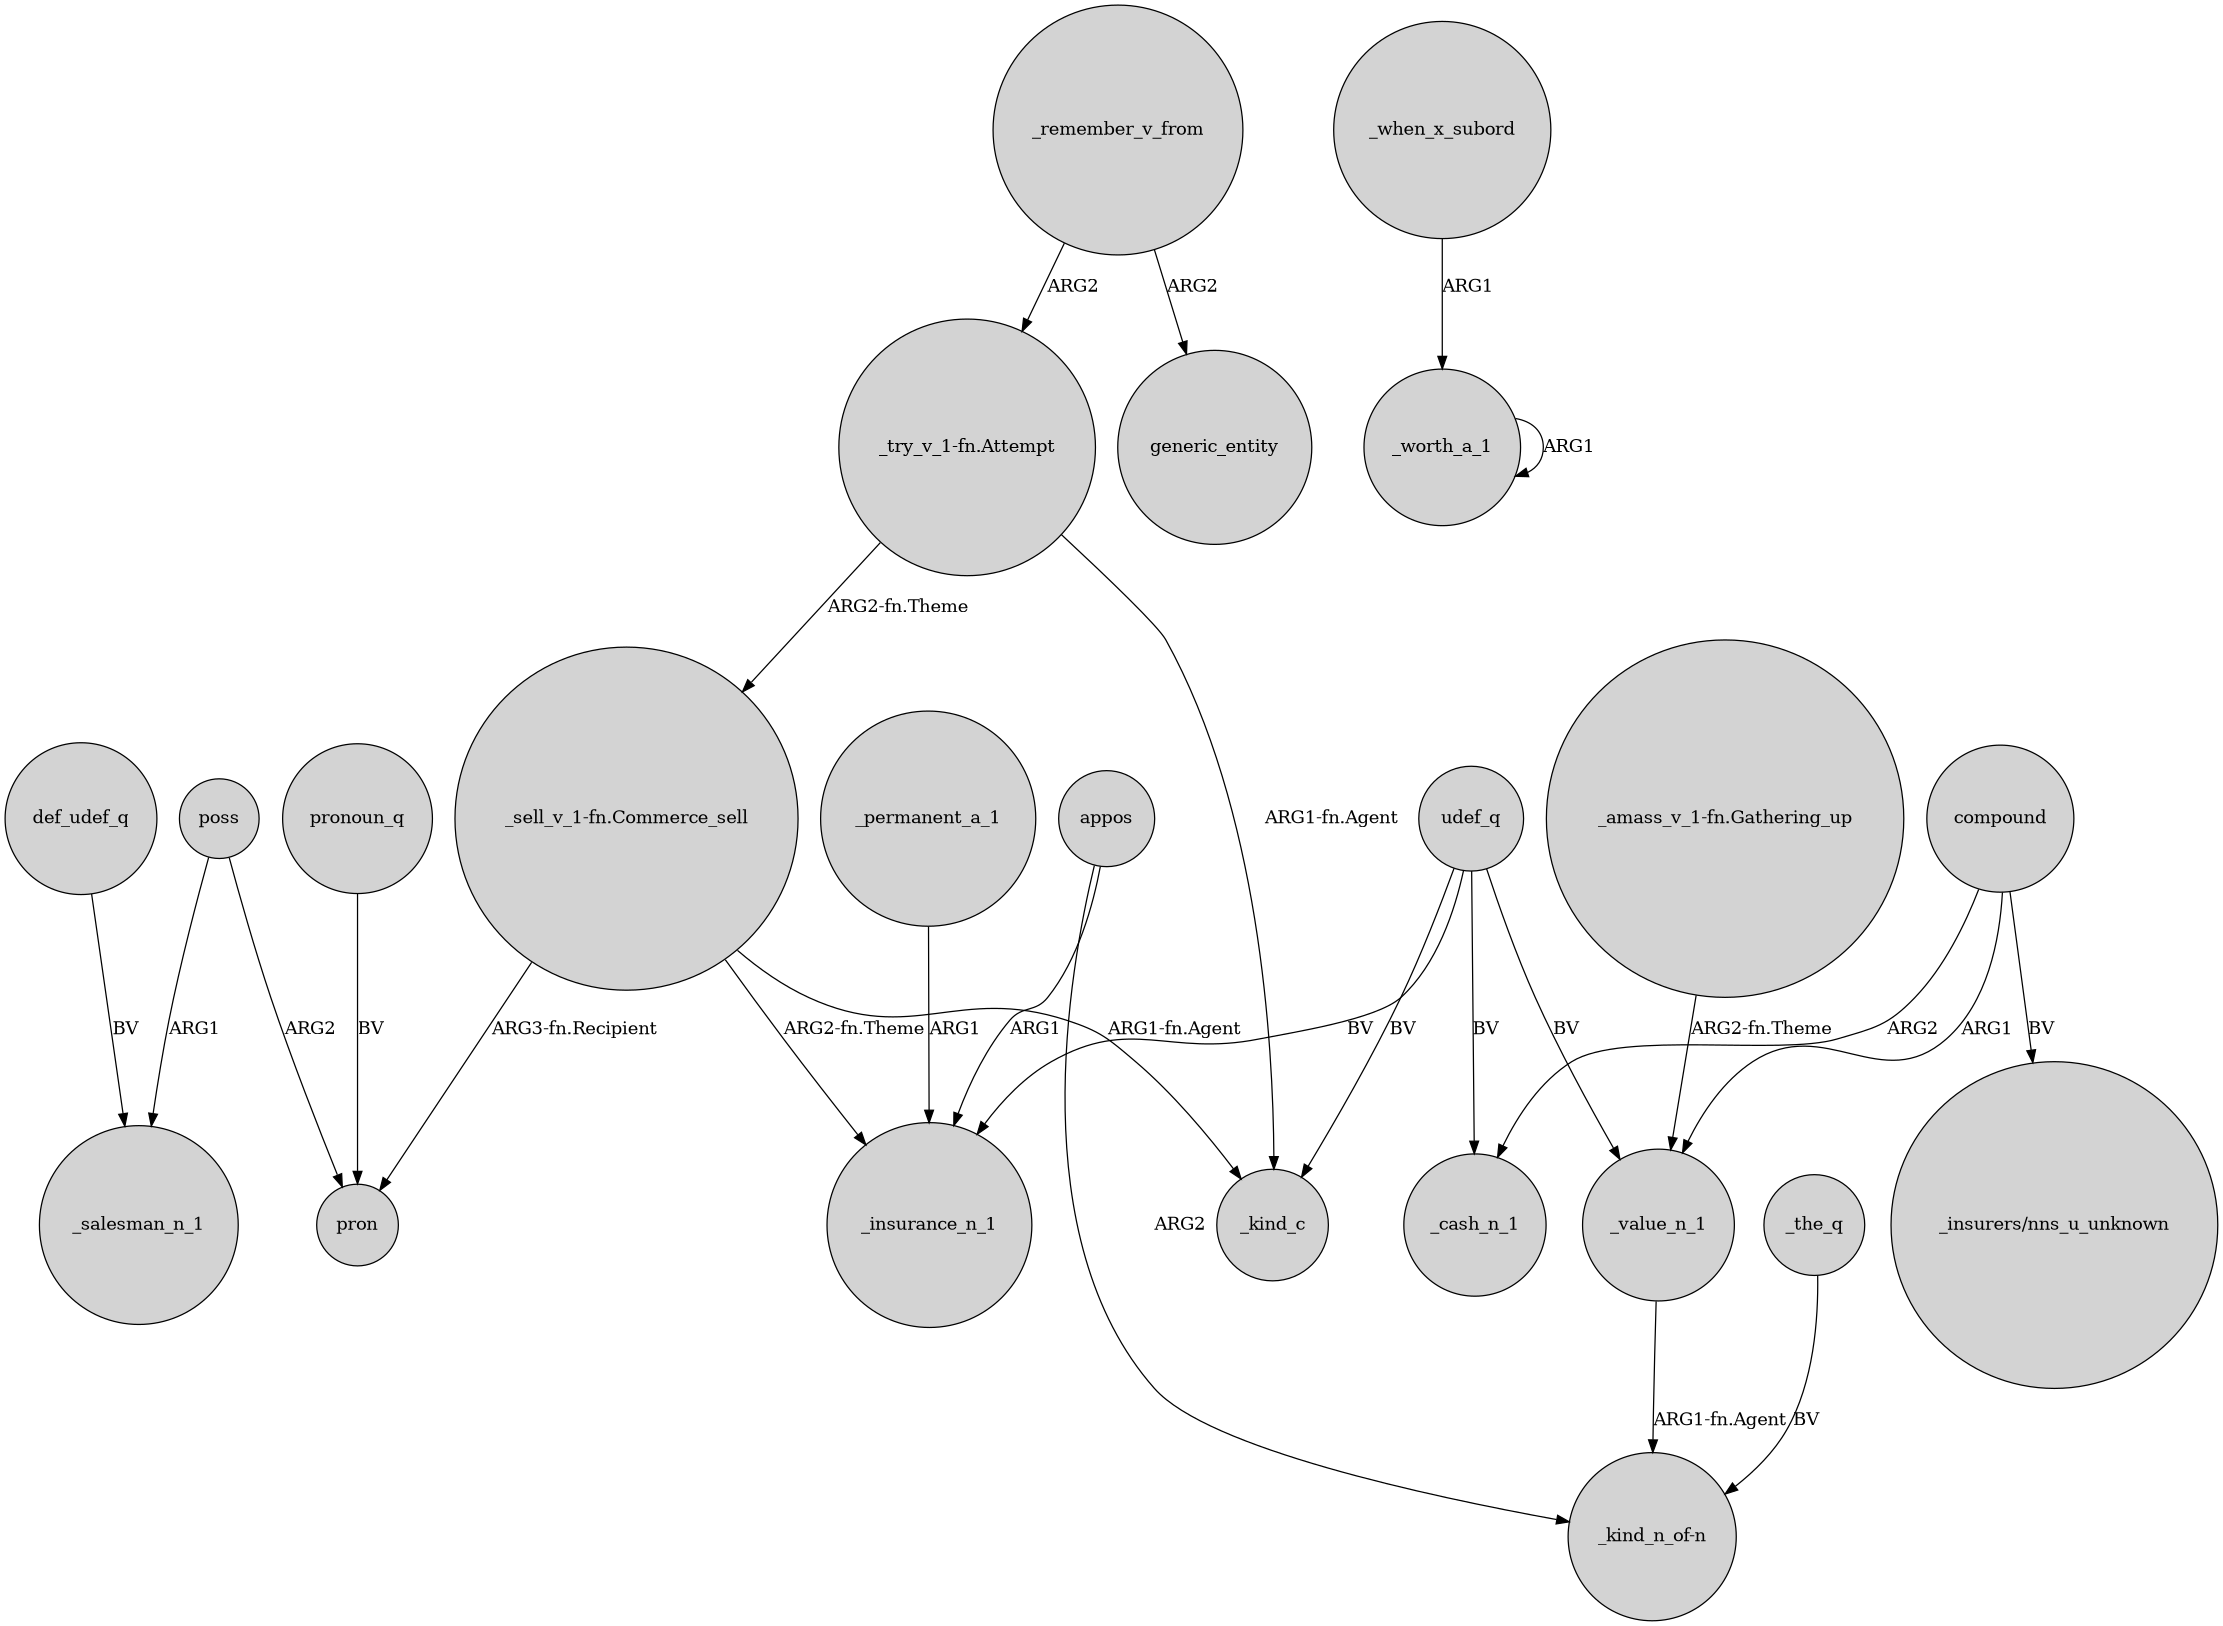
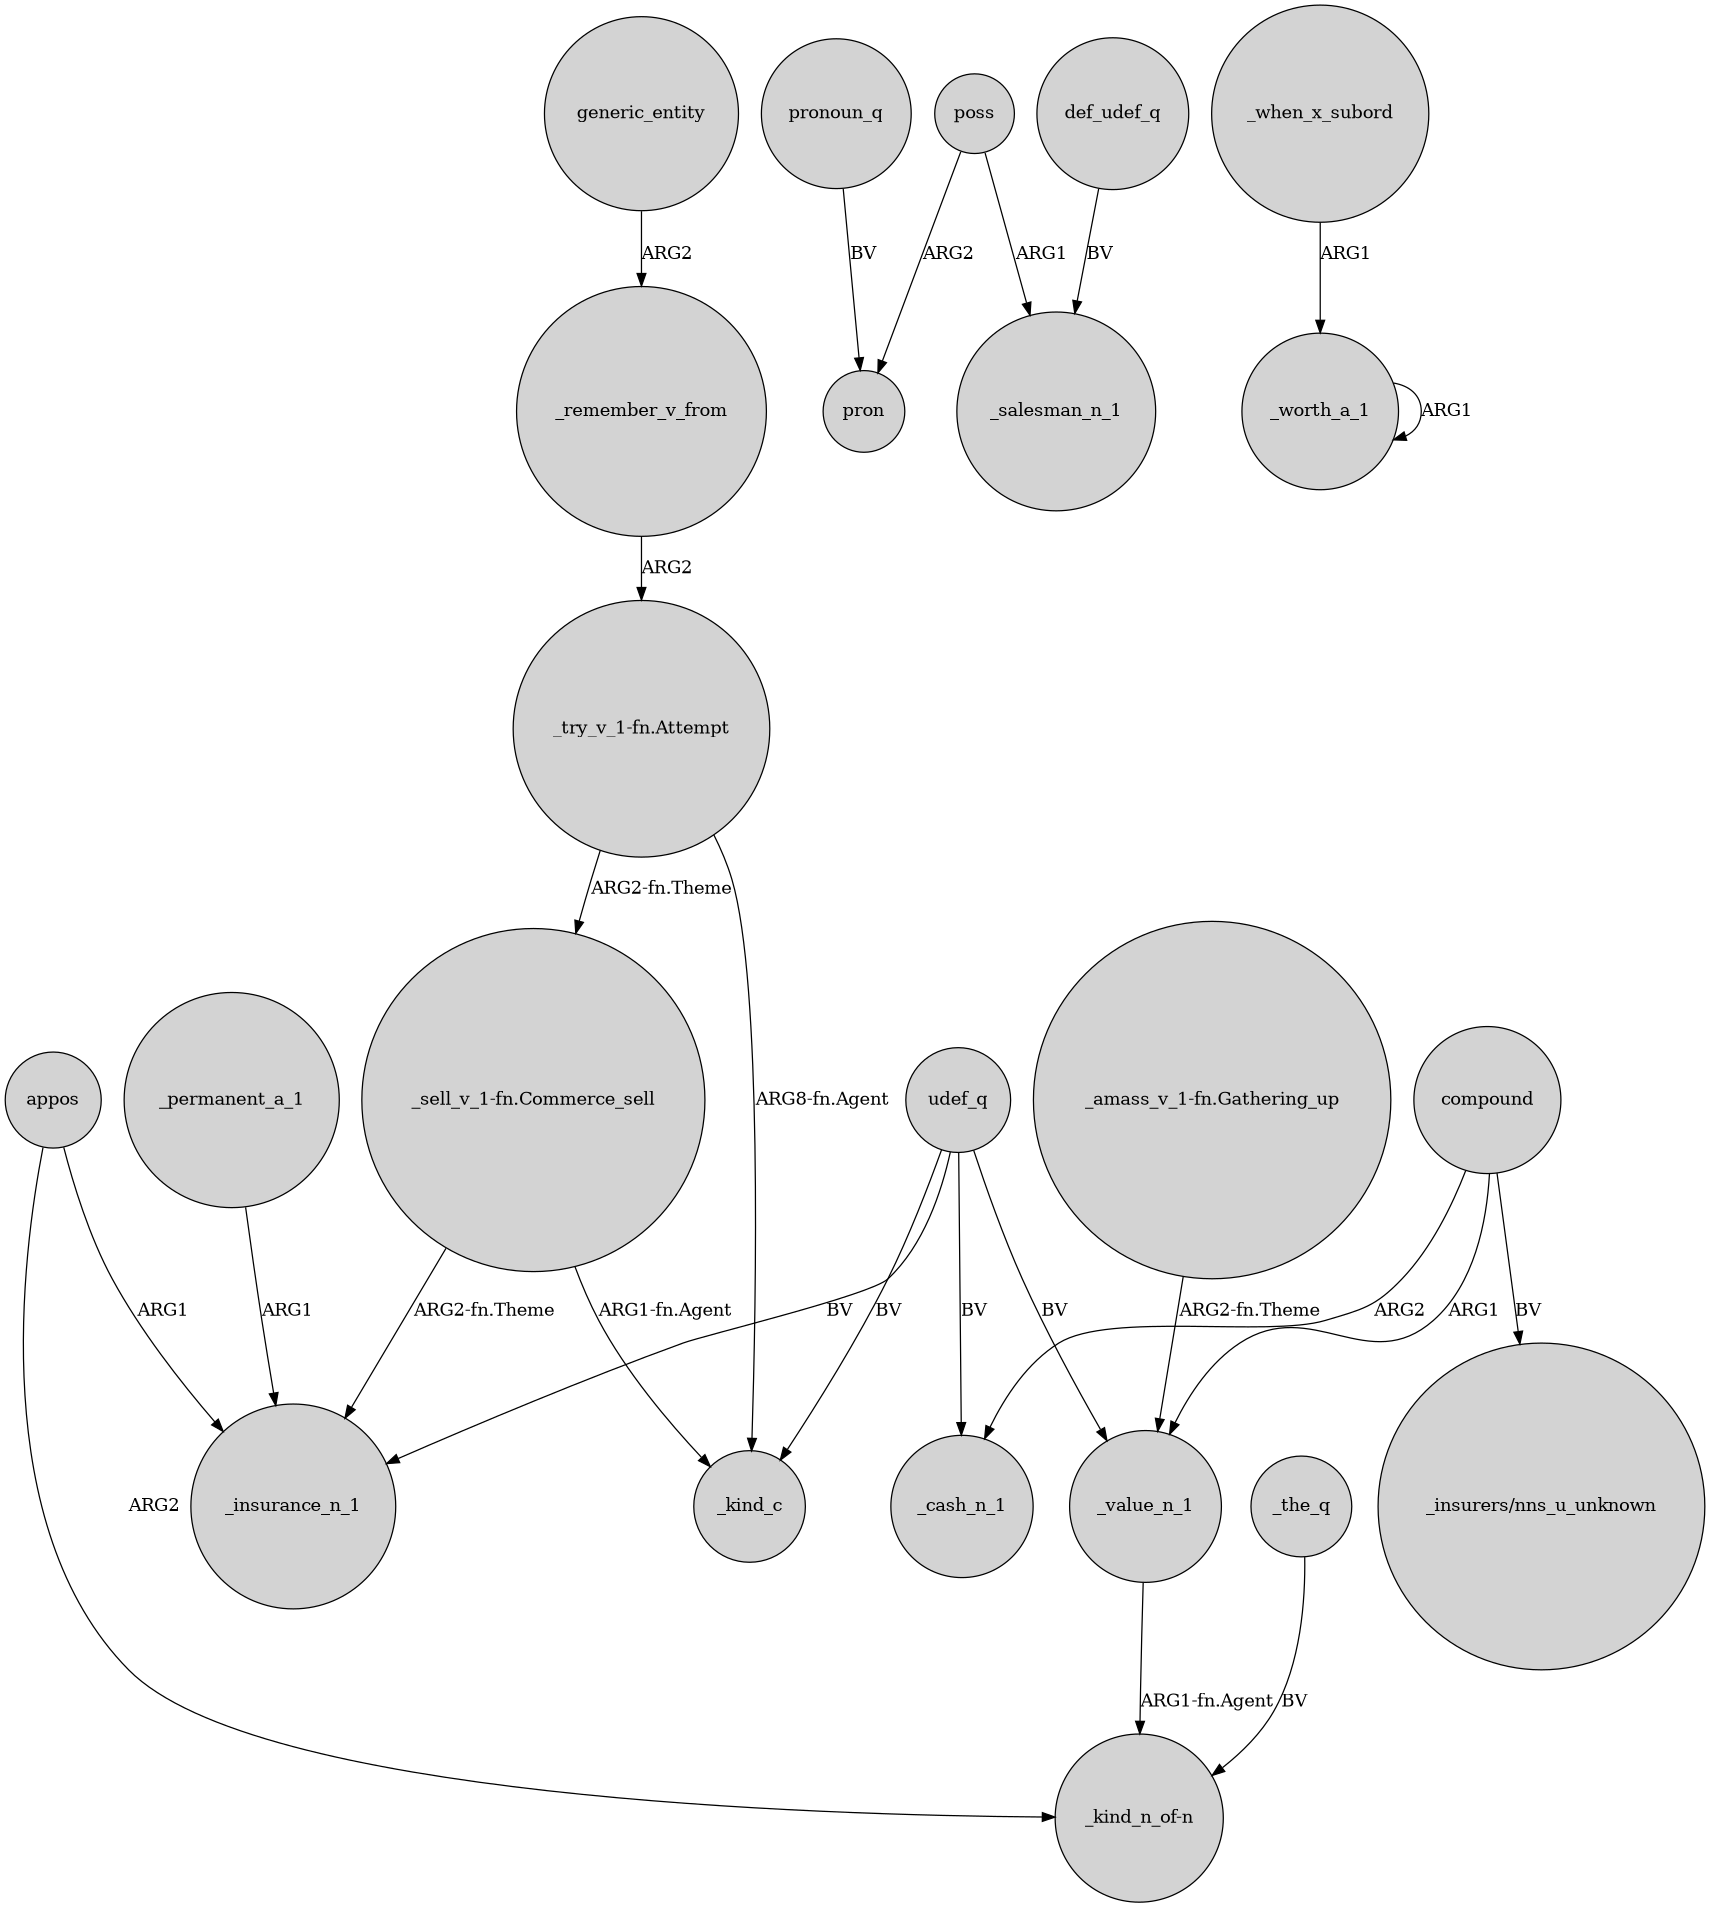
edge "_remember_v_from" -> "generic_entity": reversed
edge "_try_v_1-fn.Attempt" -> "_kind_c": label "ARG1-fn.Agent" -> "ARG8-fn.Agent"
edge "_sell_v_1-fn.Commerce_sell" -> "pron": removed, label "ARG3-fn.Recipient"
